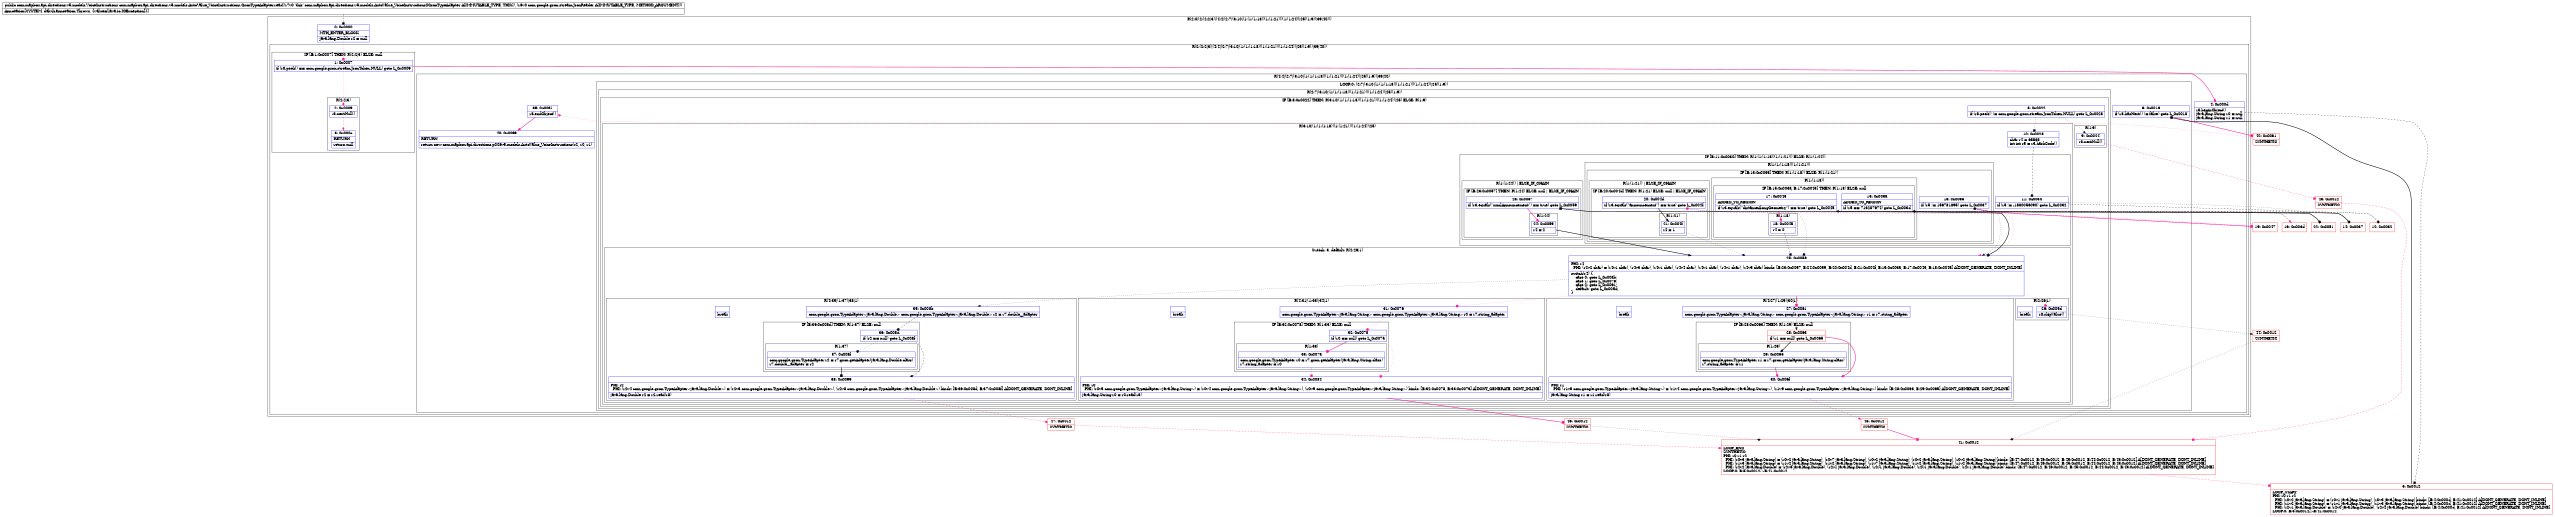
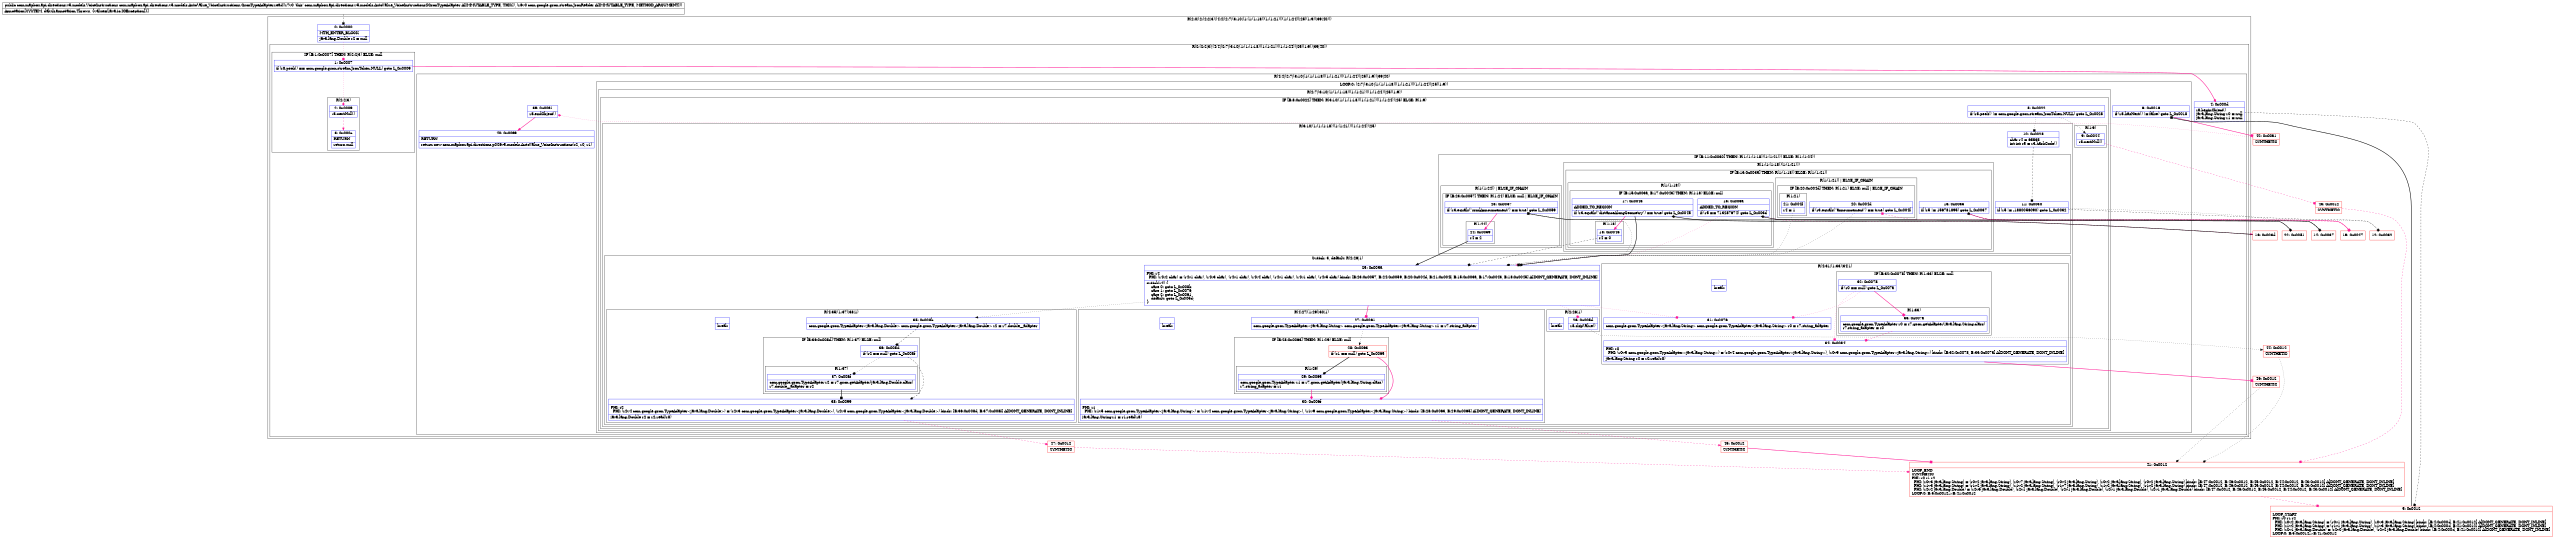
edge "16: 0x003d" -> "17: 0x0043": style dotted -> bold
edge "20: 0x004d" -> "21: 0x004f": removed
edge "31: 0x0076" -> "32: 0x0078": reversed
